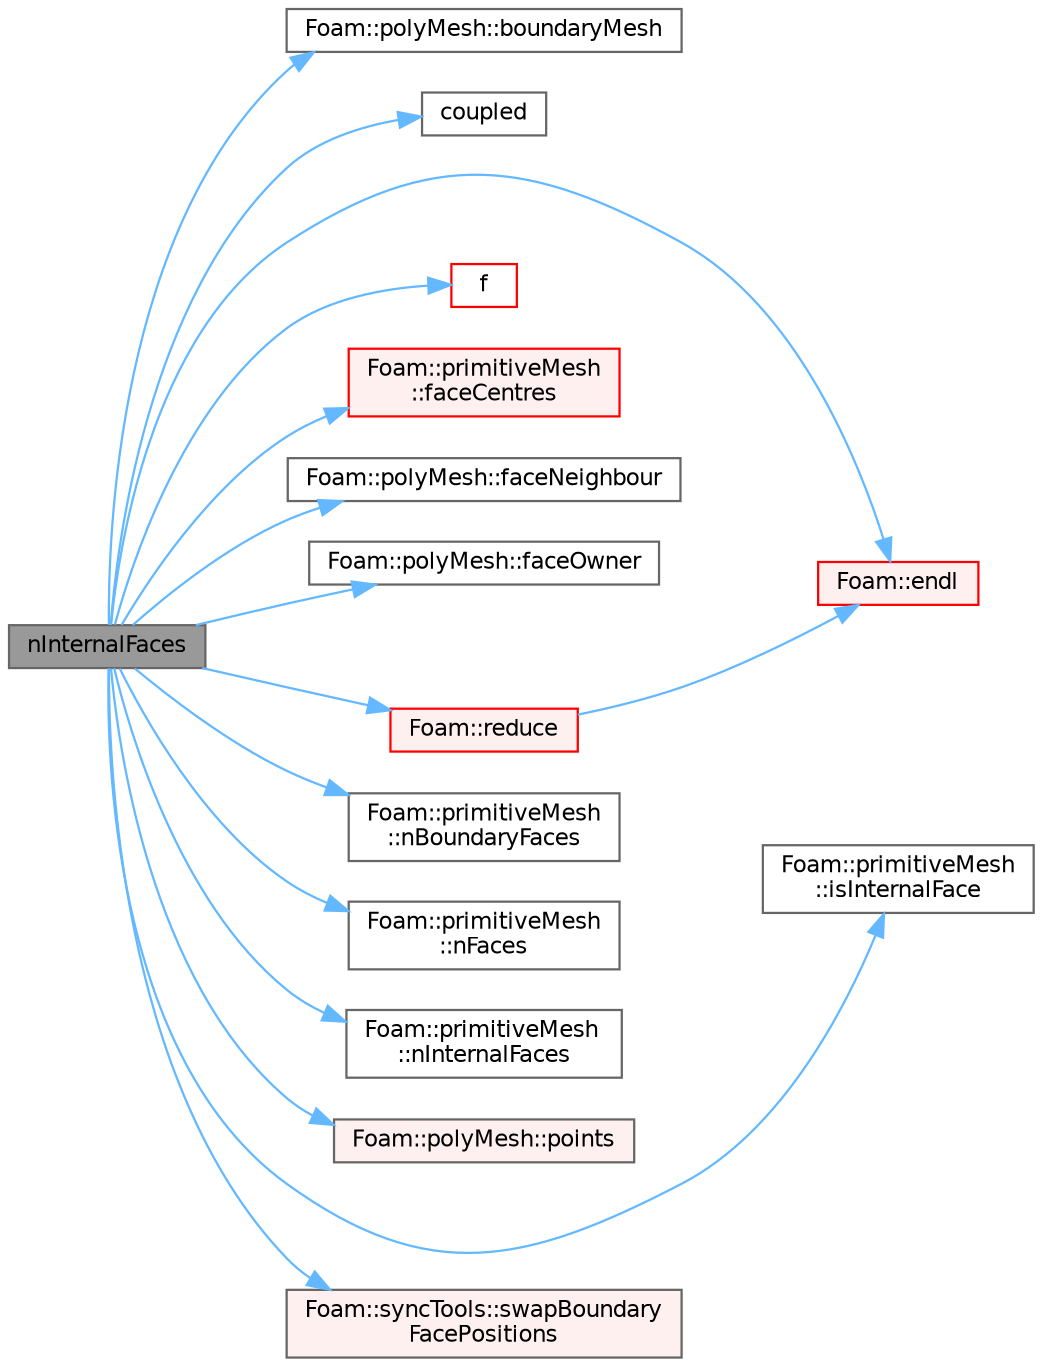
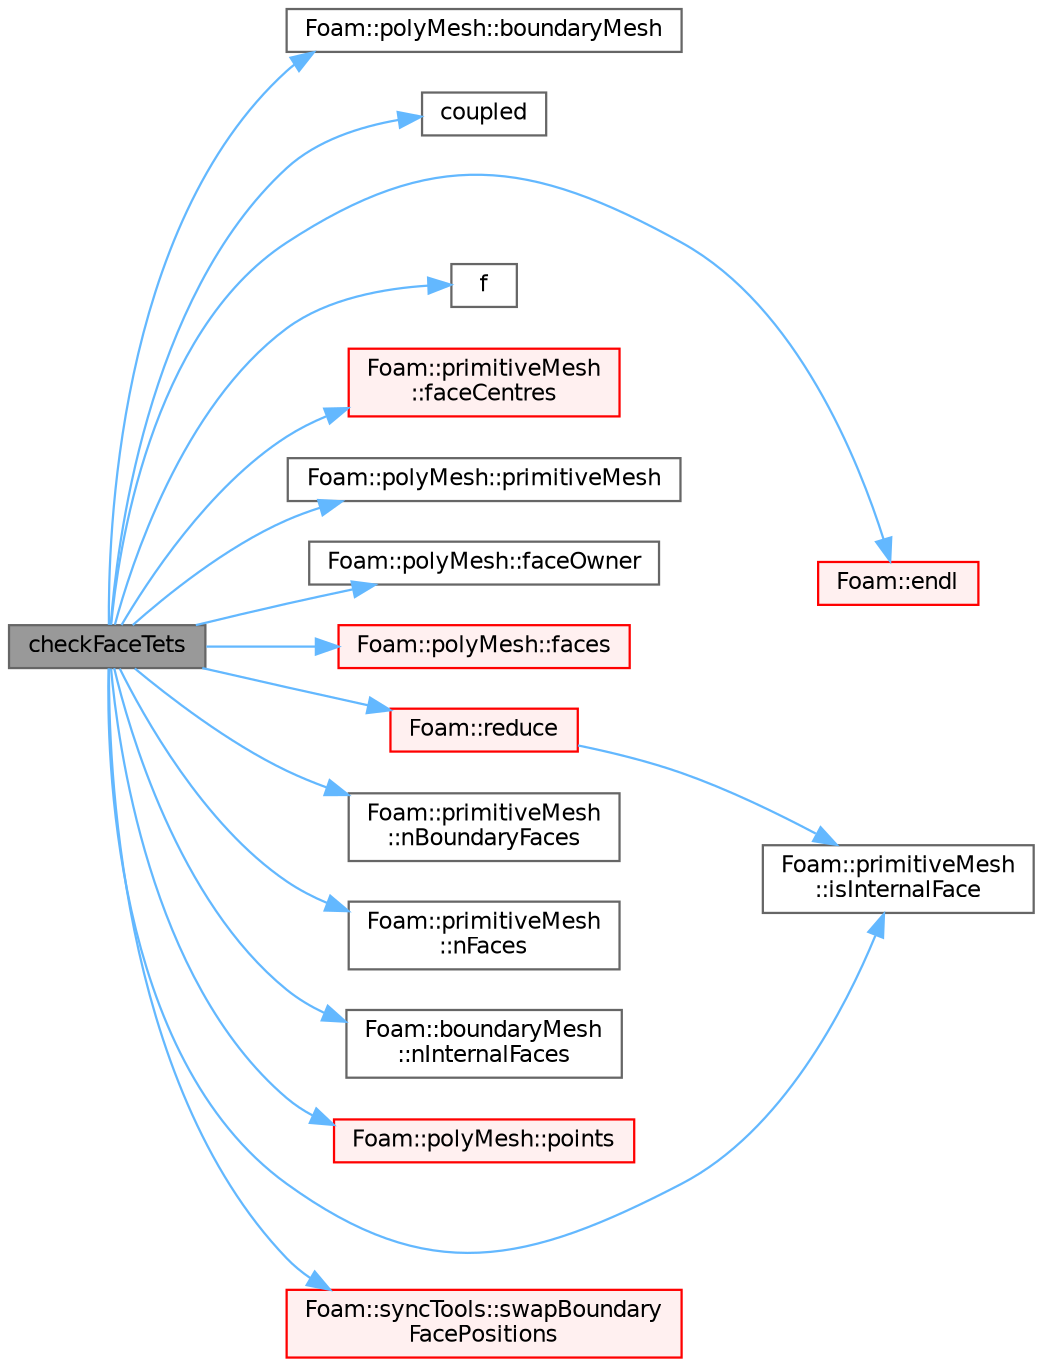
node "f": color red -> grey40
node "Foam::polyMesh::faceNeighbour": label "Foam::polyMesh::faceNeighbour" -> "Foam::polyMesh::primitiveMesh"
node "nInternalFaces": label "nInternalFaces" -> "checkFaceTets"
node "Foam::polyMesh::faces": added
edge "Foam::reduce" -> "Foam::endl": now "Foam::reduce" -> "Foam::primitiveMesh ::isInternalFace"
node "Foam::primitiveMesh ::nInternalFaces": label "Foam::primitiveMesh ::nInternalFaces" -> "Foam::boundaryMesh ::nInternalFaces"
node "Foam::polyMesh::points": color grey40 -> red
node "Foam::syncTools::swapBoundary FacePositions": color grey40 -> red
